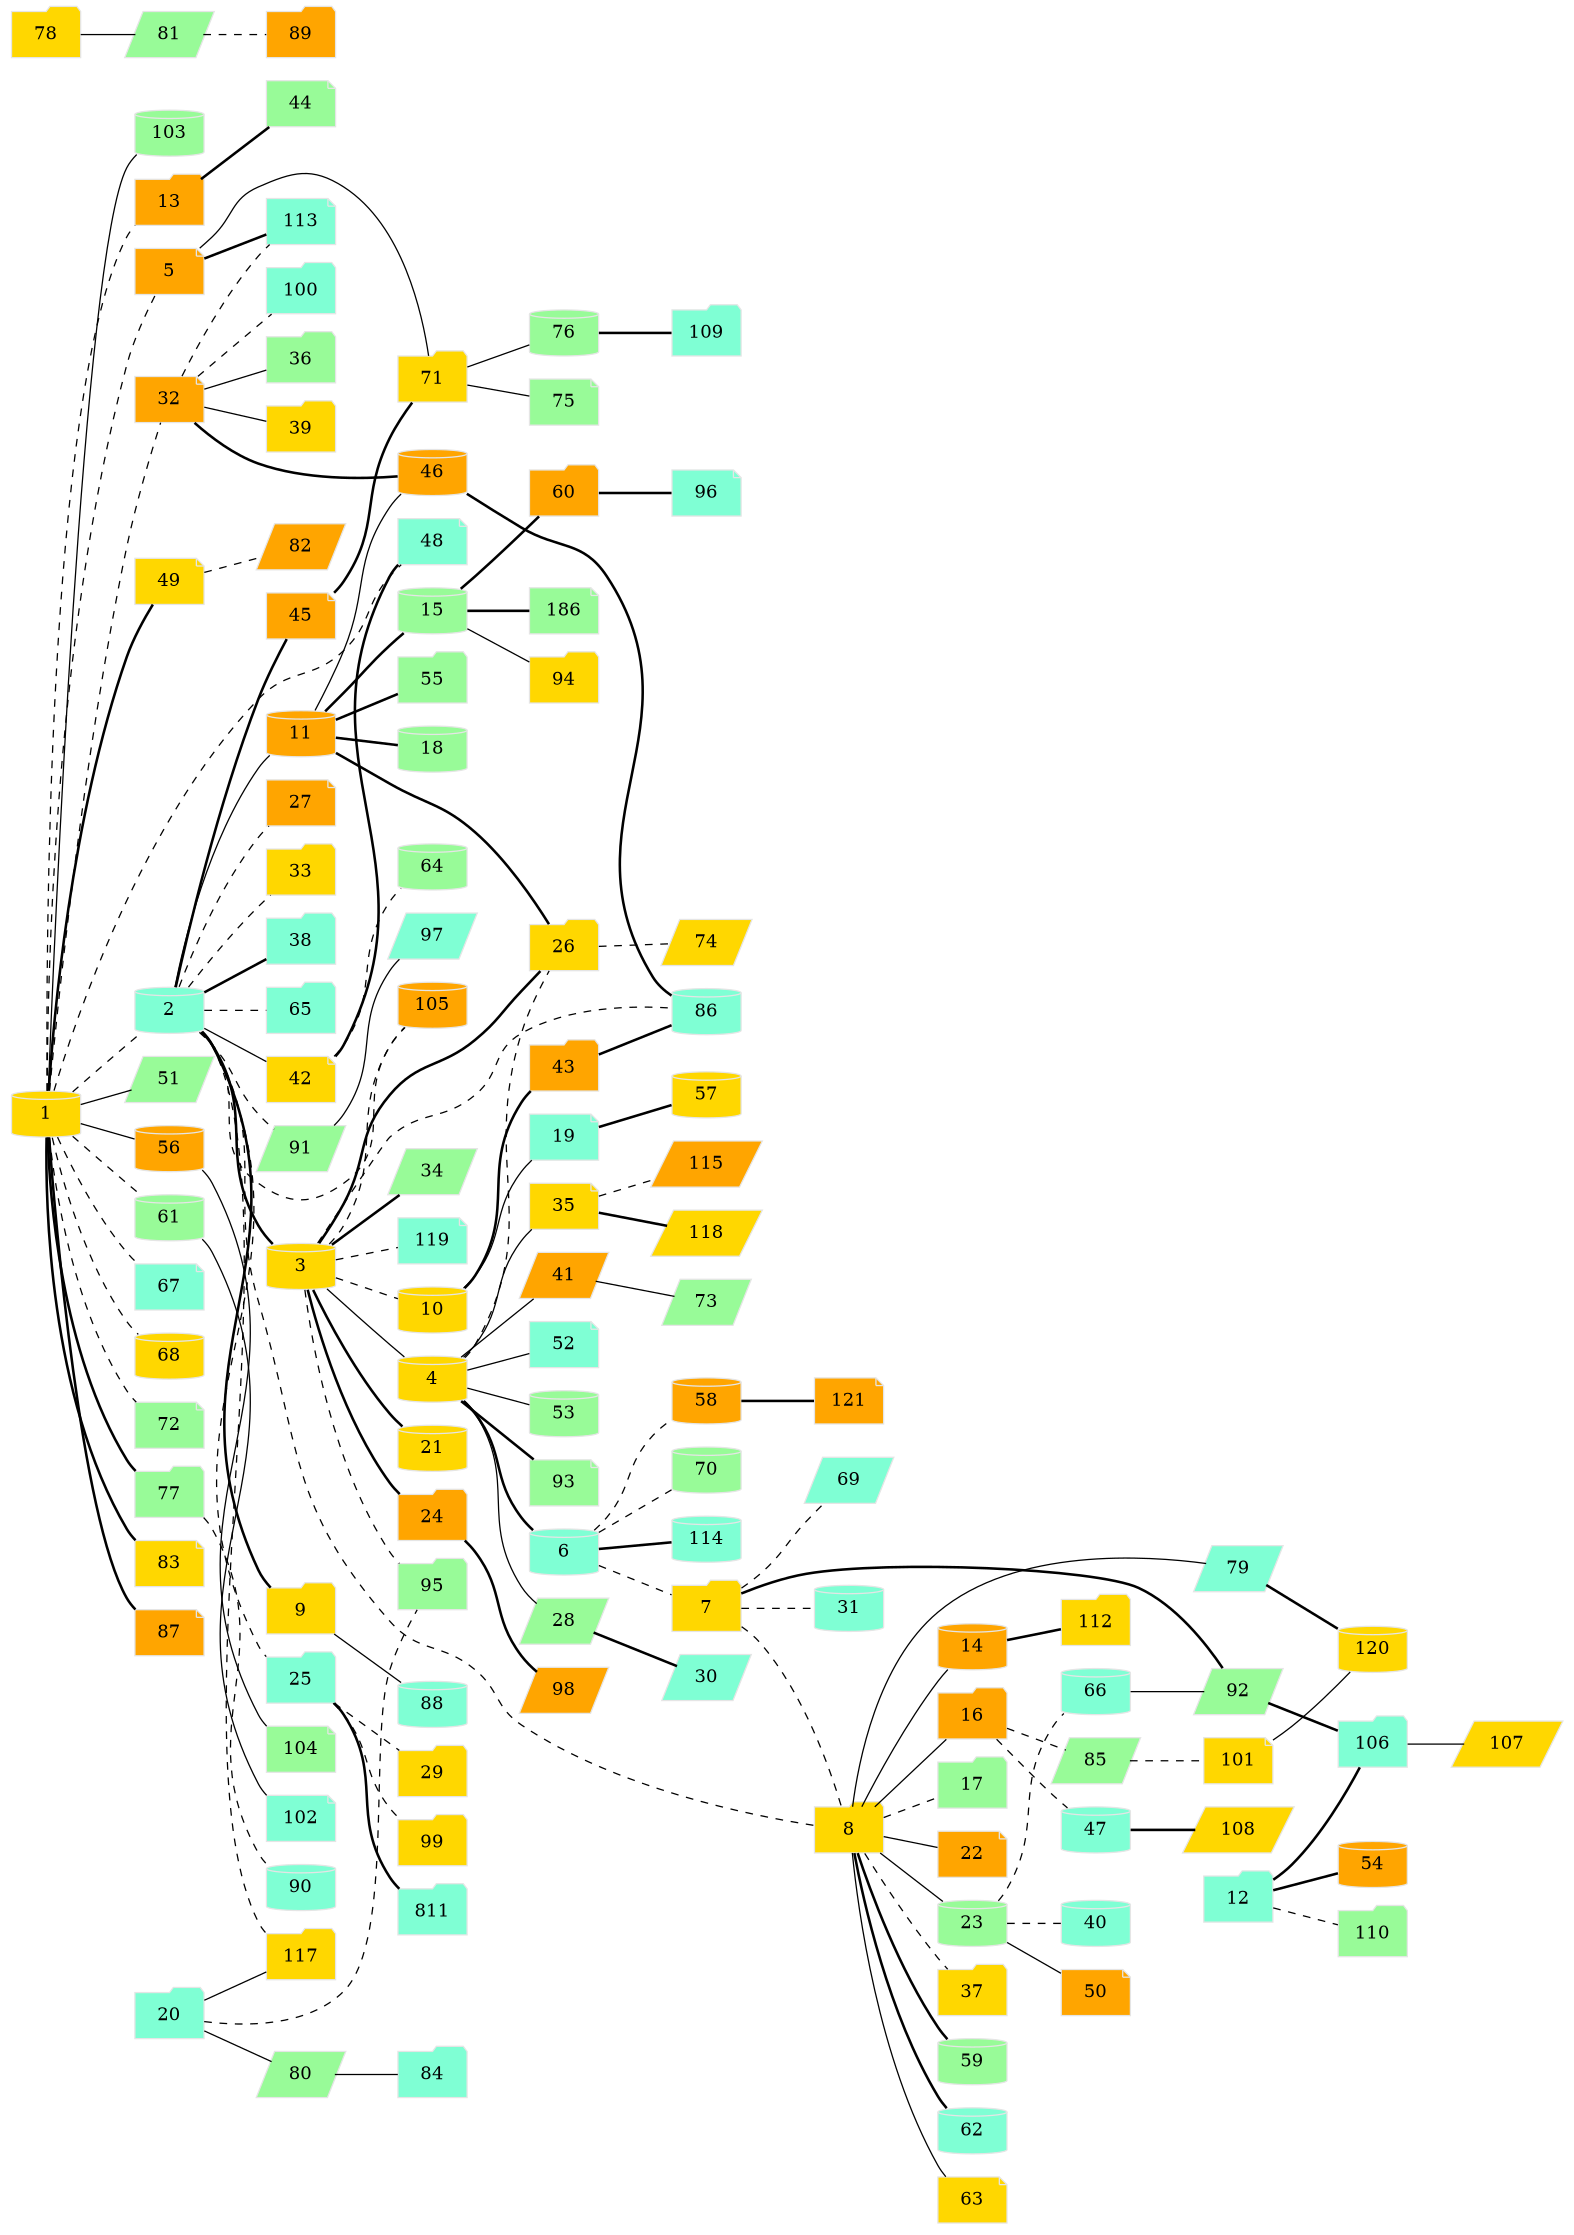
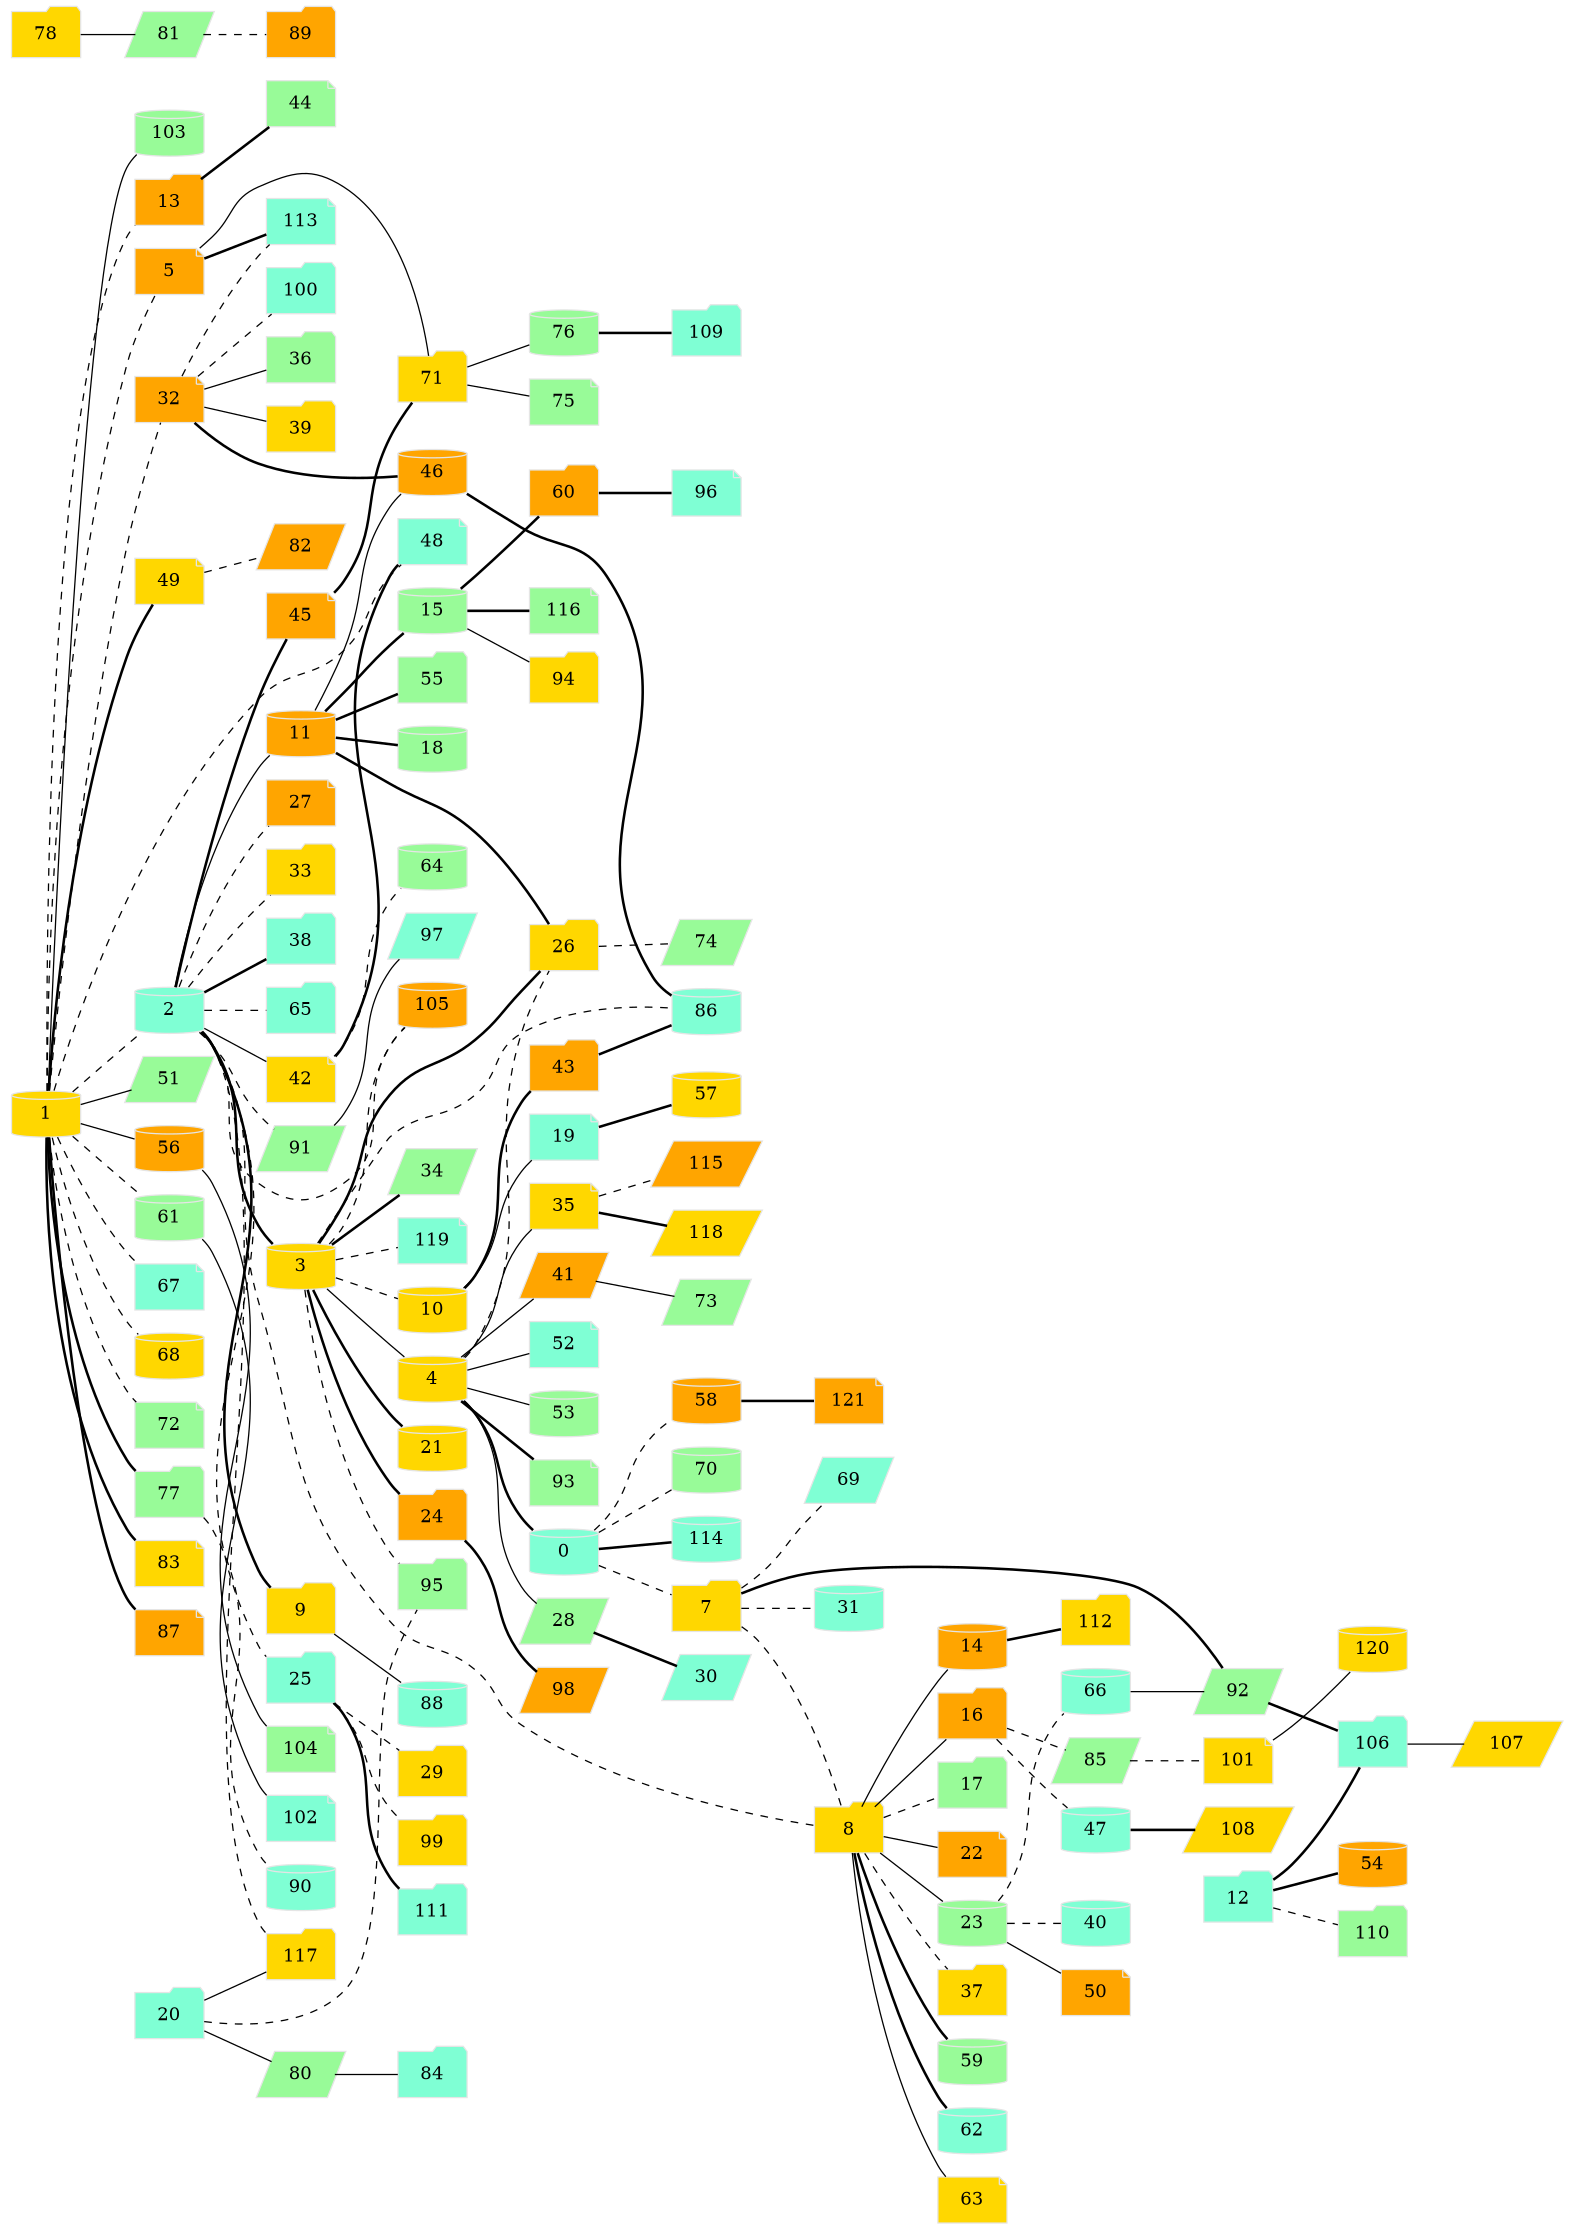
node "186": label "186" -> "116"
node "74": fillcolor gold -> palegreen
node "6": label "6" -> "0"
node "79": removed
node "811": label "811" -> "111"
